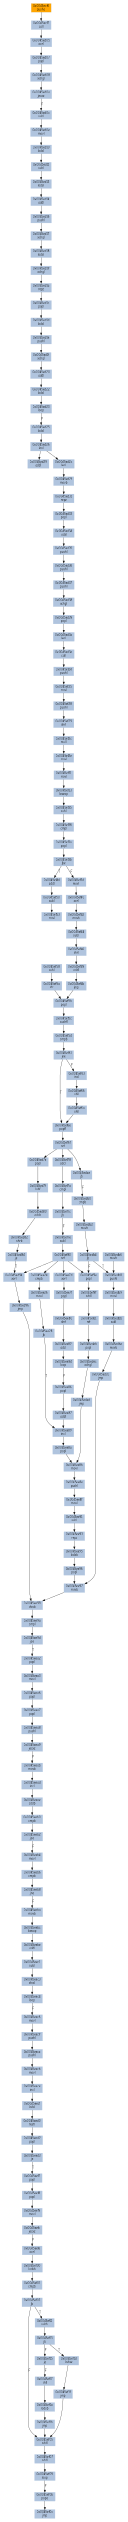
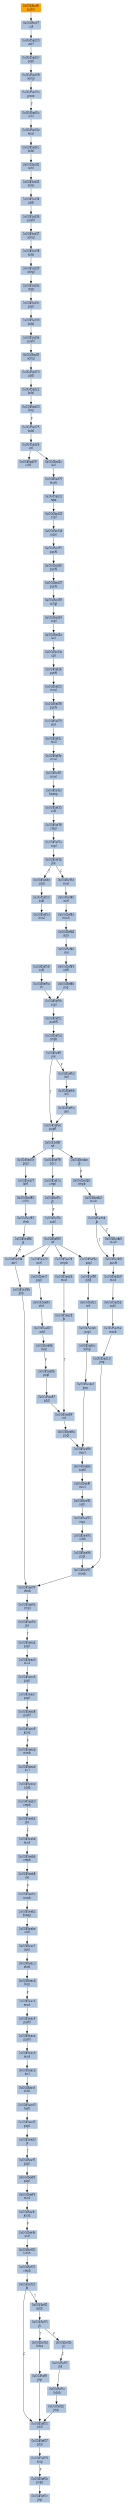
edge "0x0045edb4 jb" -> "0x0045ef9e popl": now "0x0045edb4 jb" -> "0x0045edb6 movb"
